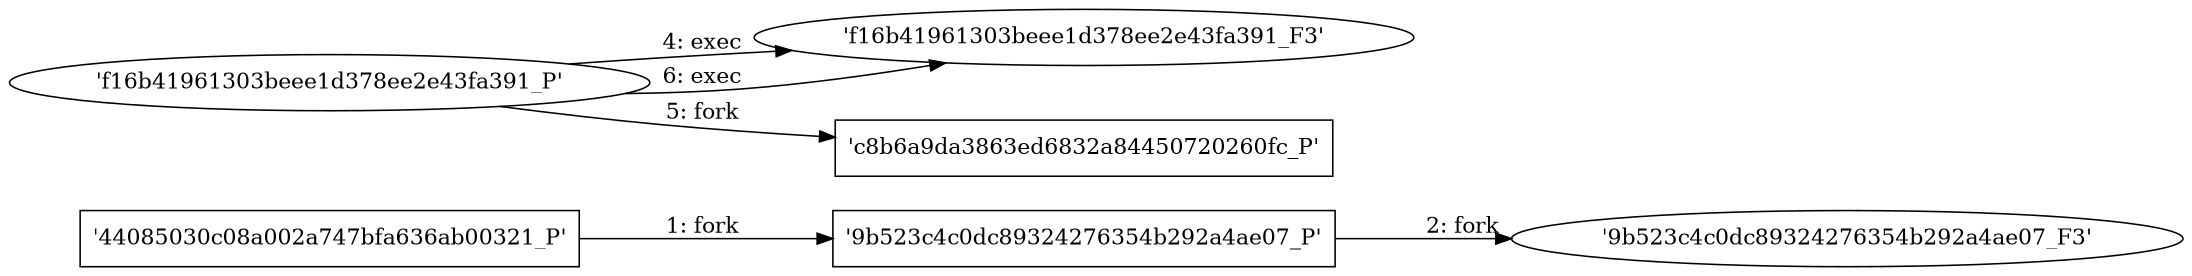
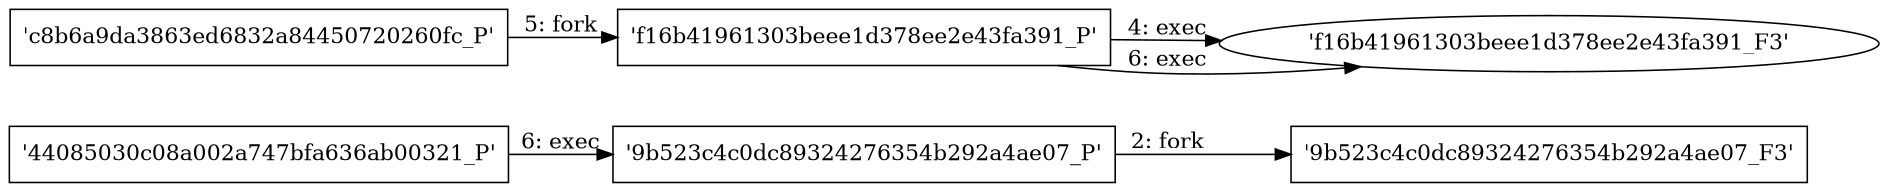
node "'f16b41961303beee1d378ee2e43fa391_P'": shape ellipse -> box
edge "'f16b41961303beee1d378ee2e43fa391_P'" -> "'c8b6a9da3863ed6832a84450720260fc_P'": reversed
edge "'44085030c08a002a747bfa636ab00321_P'" -> "'9b523c4c0dc89324276354b292a4ae07_P'": label "1: fork" -> "6: exec"
node "'9b523c4c0dc89324276354b292a4ae07_F3'": shape ellipse -> box
